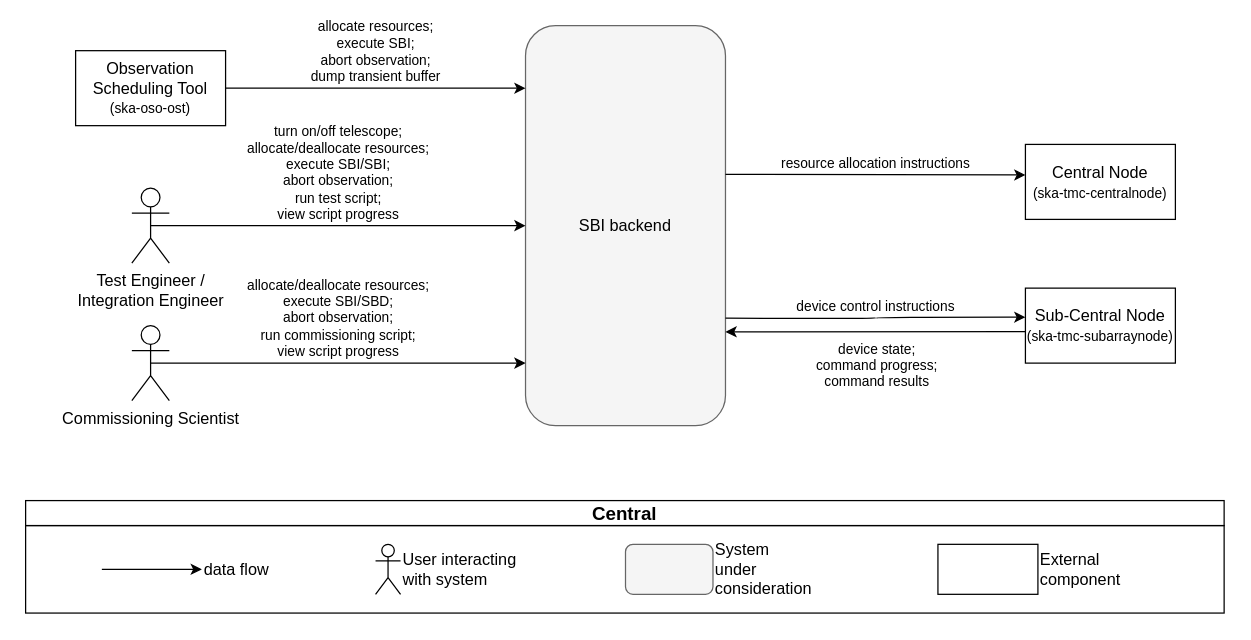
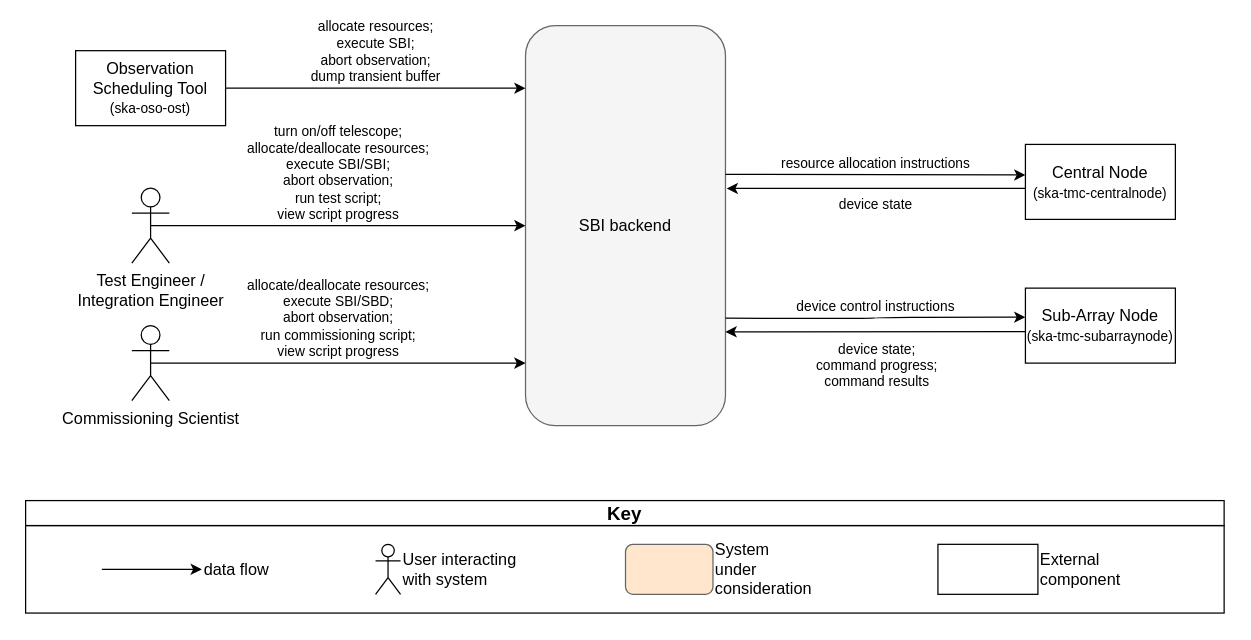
edge "Central Node (ska-tmc-centralnode)" -> "SBI backend": added, label "device state"
node "Sub-Central Node (ska-tmc-subarraynode)": label "Sub-Central Node (ska-tmc-subarraynode)" -> "Sub-Array Node (ska-tmc-subarraynode)"
node "Central": label "Central" -> "Key"
node "System under consideration": fillcolor #f5f5f5 -> #ffe6cc
